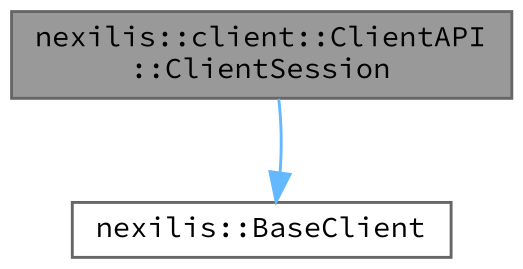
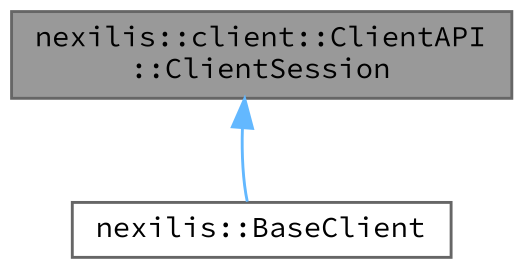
edge "nexilis::client::ClientAPI ::ClientSession" -> "nexilis::BaseClient": reversed
